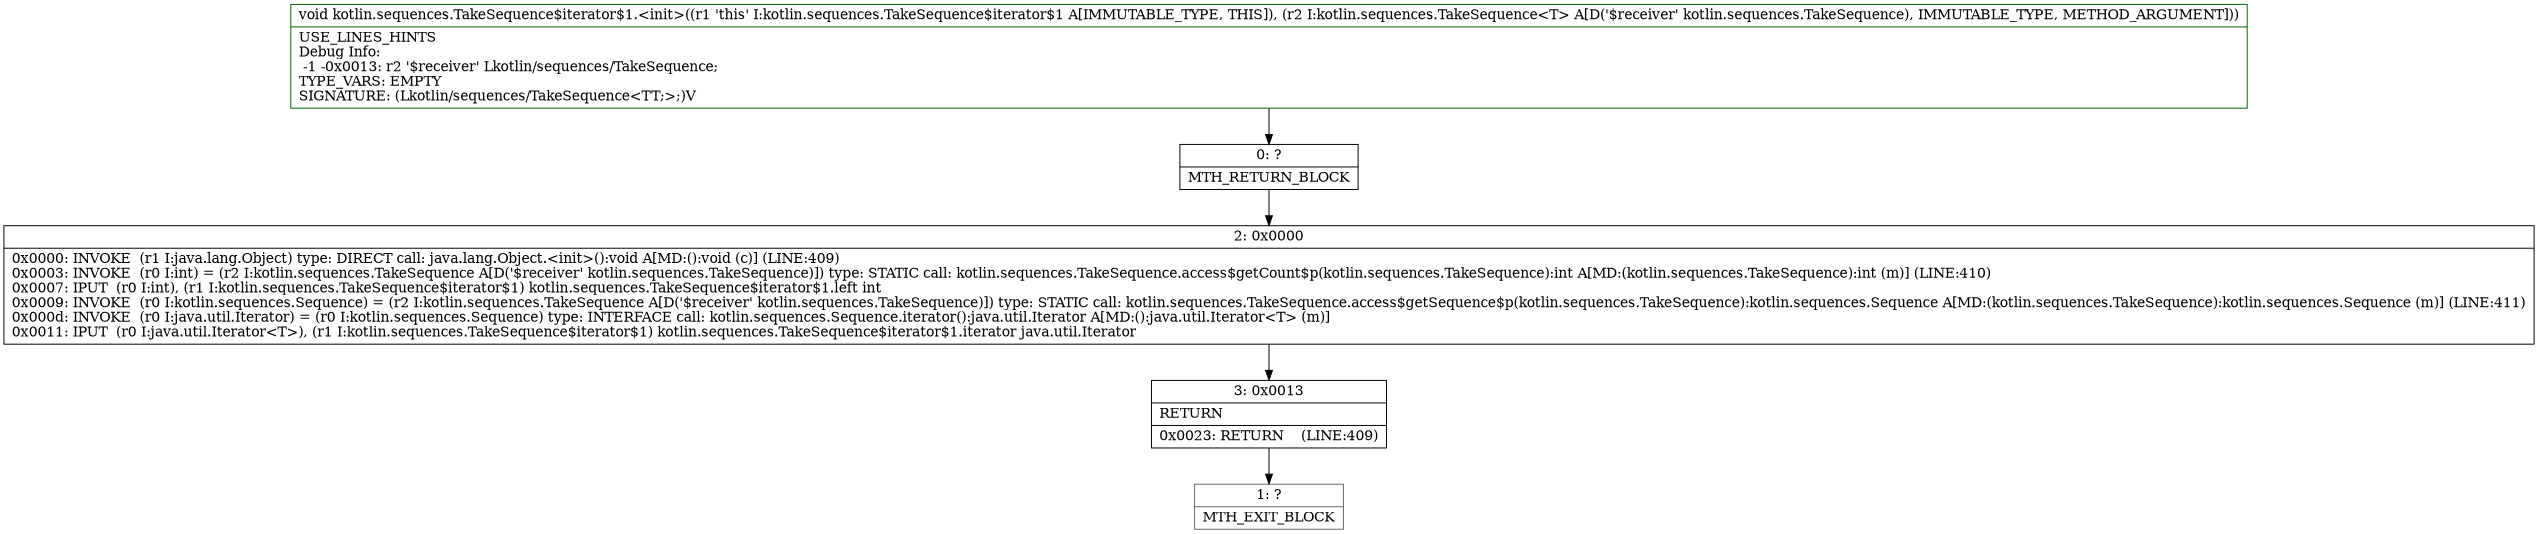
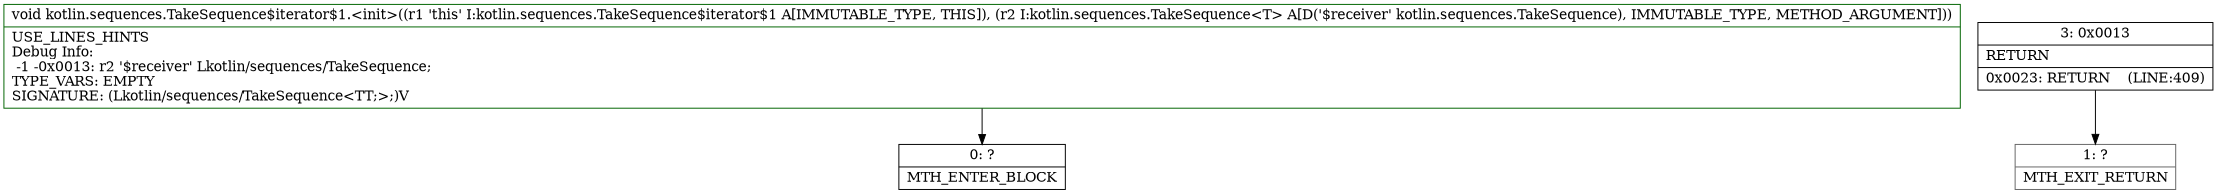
node "0: ?": text "MTH_RETURN_BLOCK" -> "MTH_ENTER_BLOCK"
node "2: 0x0000": removed
node "1: ?": text "MTH_EXIT_BLOCK" -> "MTH_EXIT_RETURN"
